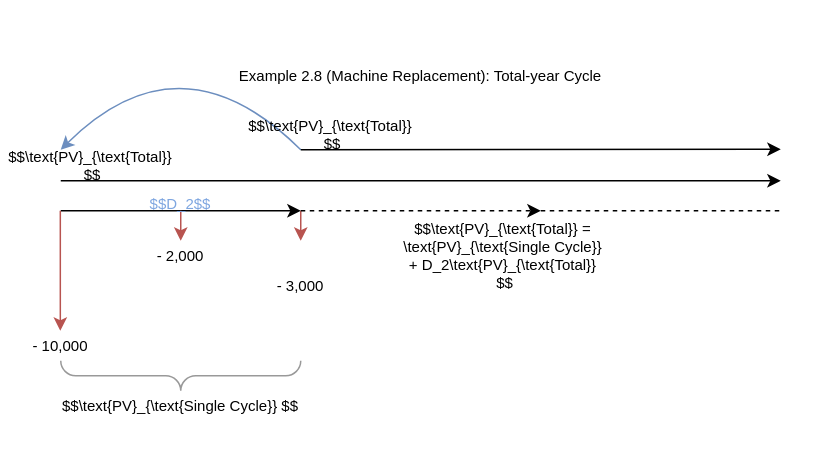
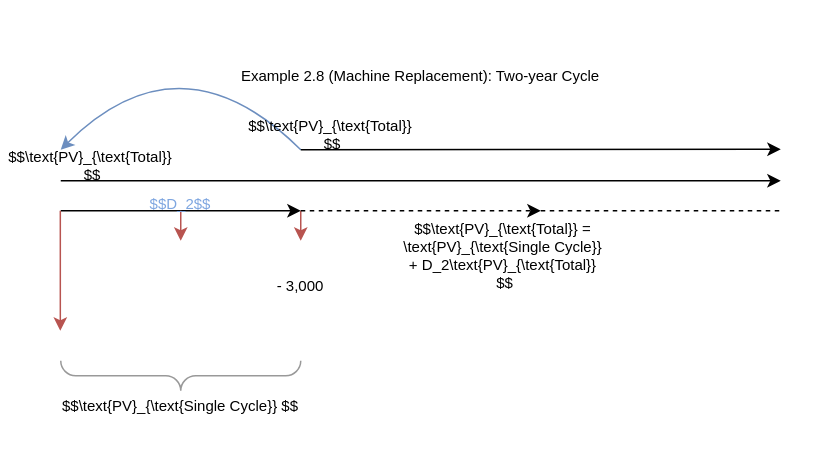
node "Example 2.8 (Machine Replacement): Total-year Cycle": label "Example 2.8 (Machine Replacement): Total-year Cycle" -> "Example 2.8 (Machine Replacement): Two-year Cycle"
node "- 2,000": removed
node "- 10,000": removed
